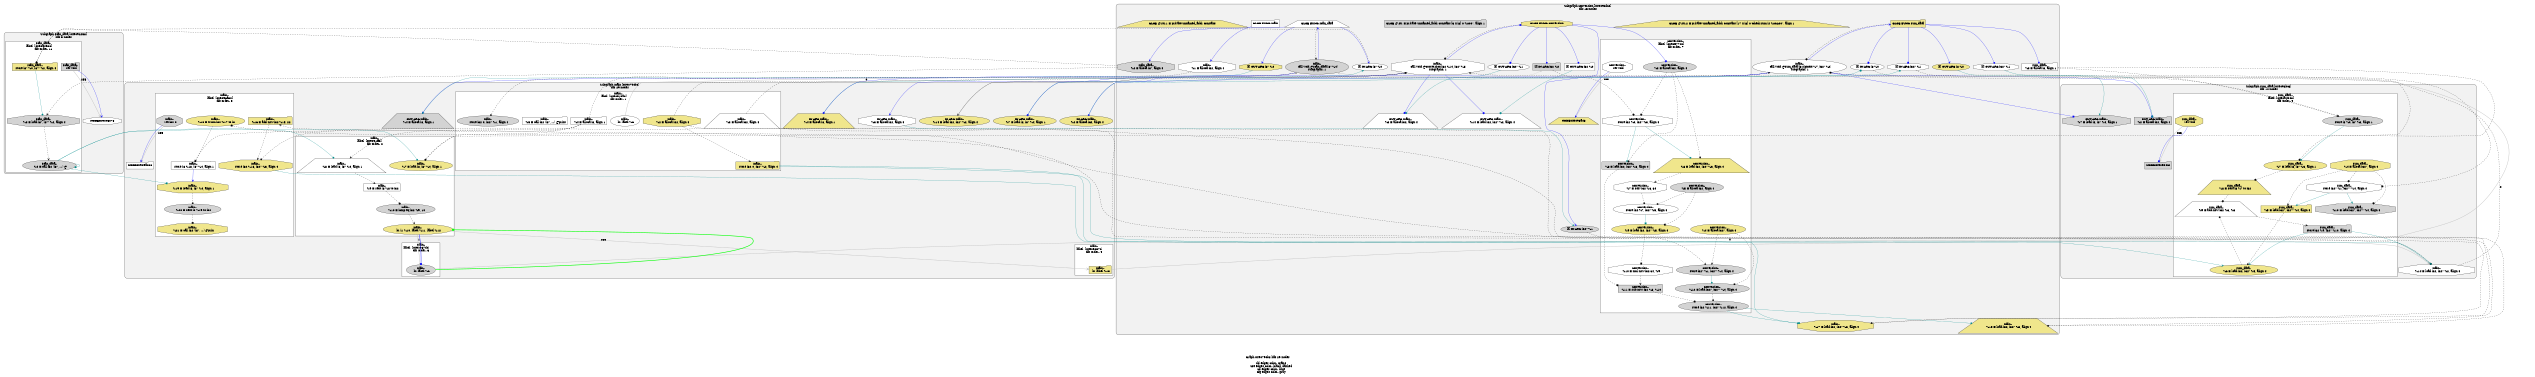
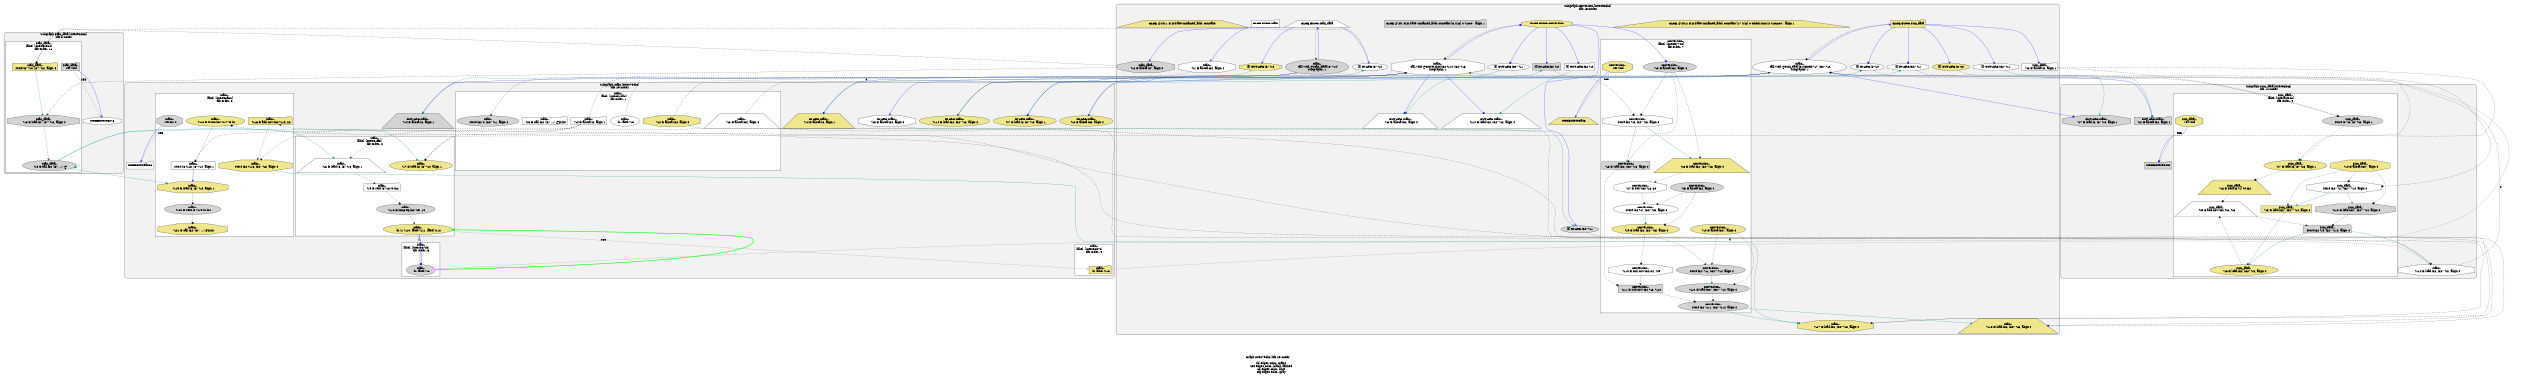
node "conversion:: ret void": fillcolor white -> khaki
edge "IN ARG main:: %14 = load i32, i32* %2, align 4" -> "[f] IN ARG i32 %0": color gray -> cyan4
edge "sum_data:: store i8 %0, i8* %3, align 1" -> "sum_data:: %7 = load i8, i8* %3, align 1": style solid -> dashed
node "main:: store i32 0, i32* %2, align 4": removed
edge "sum_data:: %10 = load i32*, i32** %4, align 4" -> "sum_data:: store i32 %9, i32* %10, align 4": added
